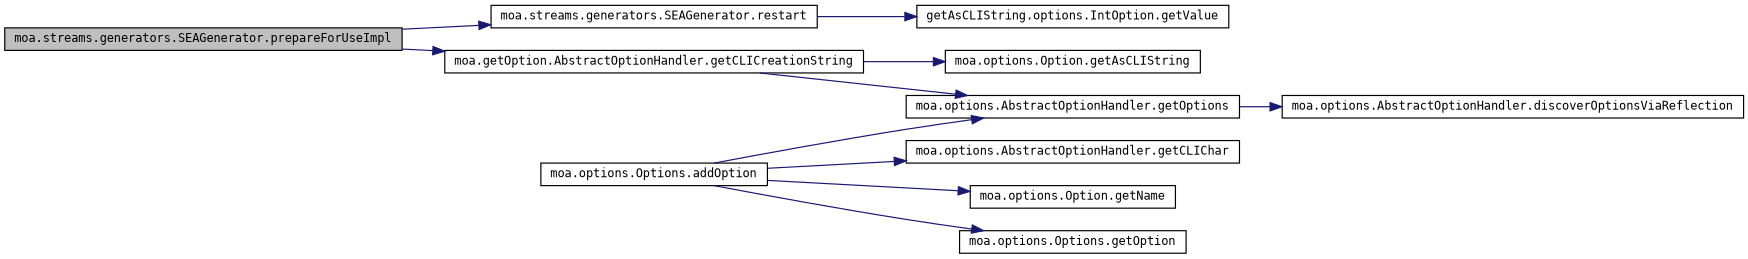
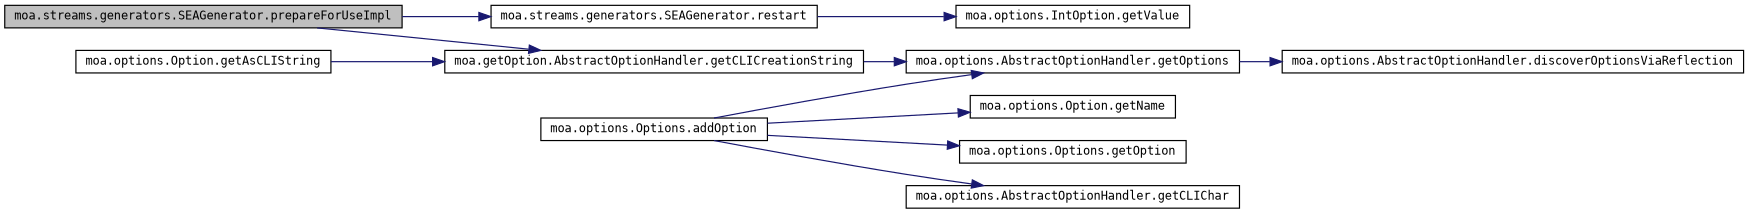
node "getAsCLIString.options.IntOption.getValue": label "getAsCLIString.options.IntOption.getValue" -> "moa.options.IntOption.getValue"
edge "moa.getOption.AbstractOptionHandler.getCLICreationString" -> "moa.options.Option.getAsCLIString": reversed
